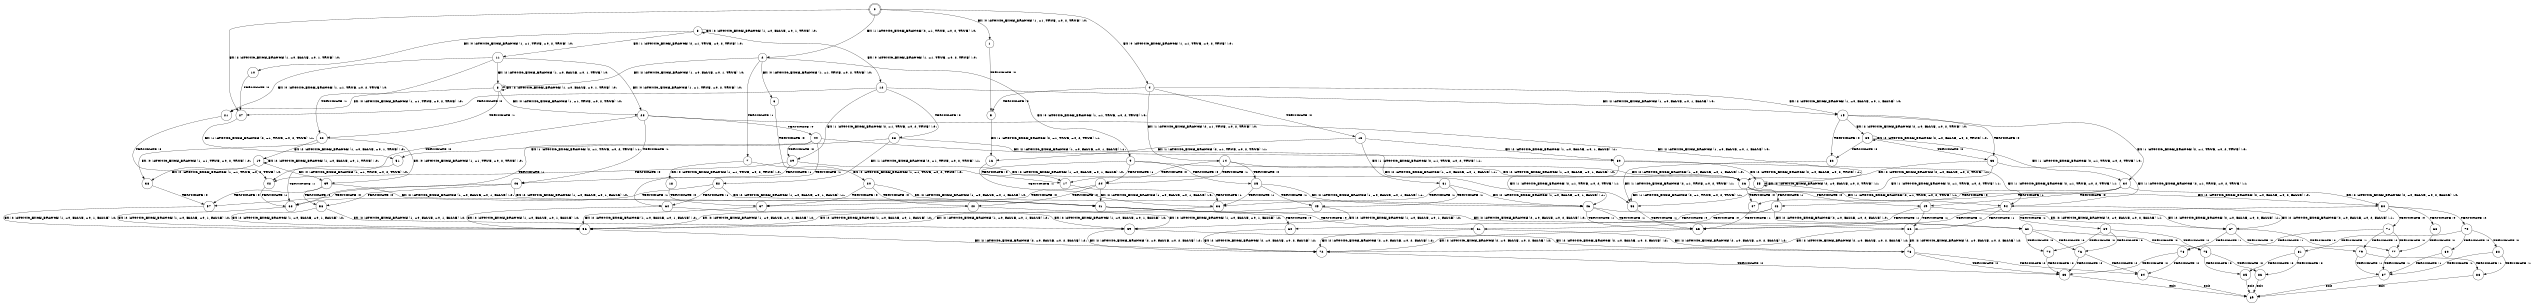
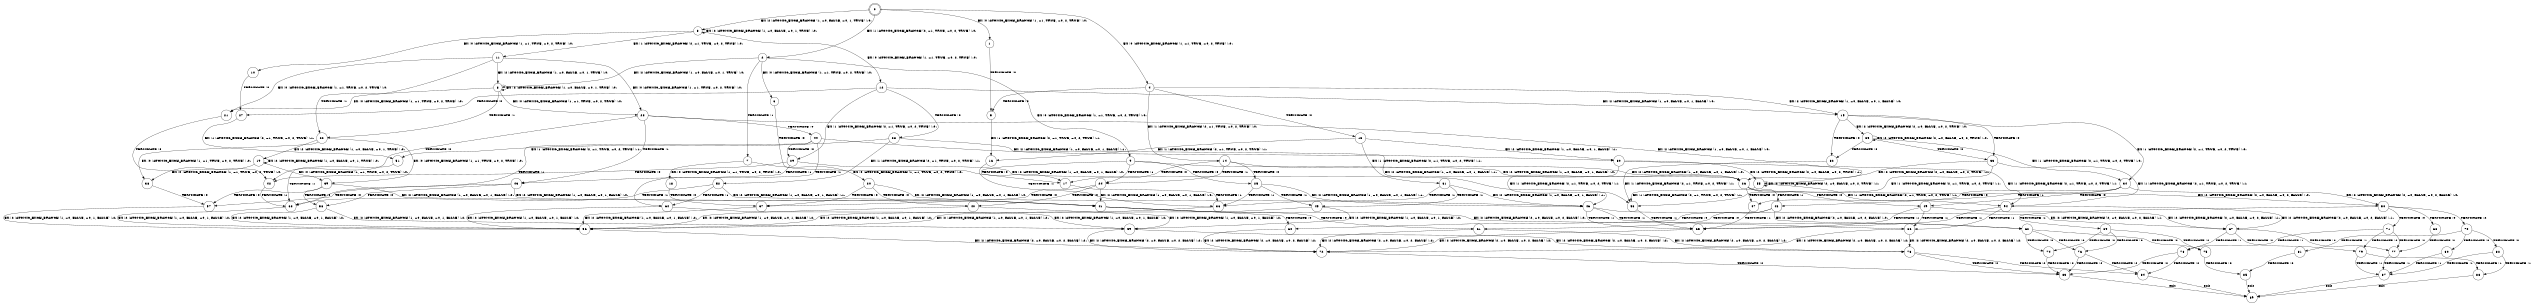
edge "0" -> "27": now "0" -> "3"
node "86": removed
